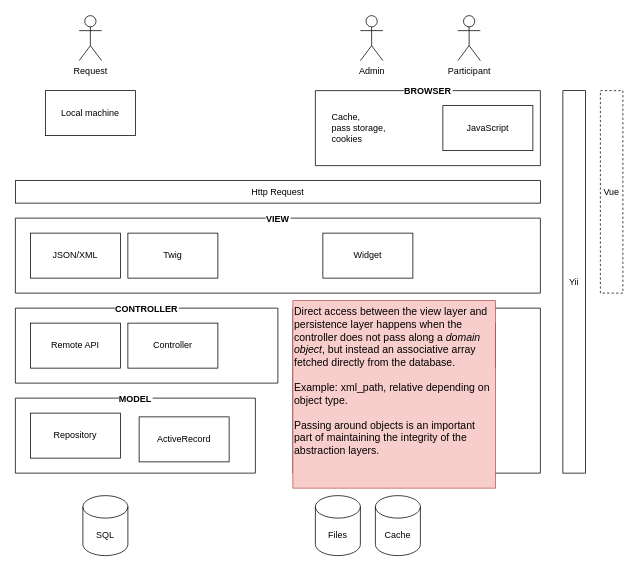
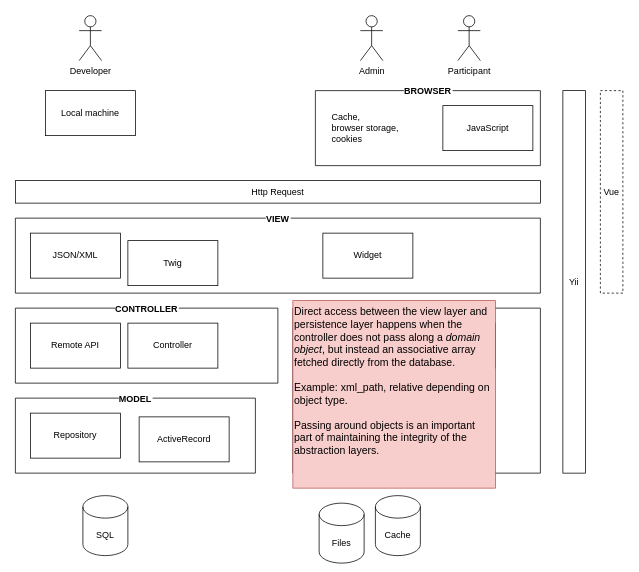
node "Request": label "Request" -> "Developer"
node "Cache, pass storage, cookies": label "Cache, pass storage, cookies" -> "Cache, browser storage, cookies"
node "Twig": moved (173, 255) -> (173, 263)
node "Files": moved (338, 525) -> (342, 533)
